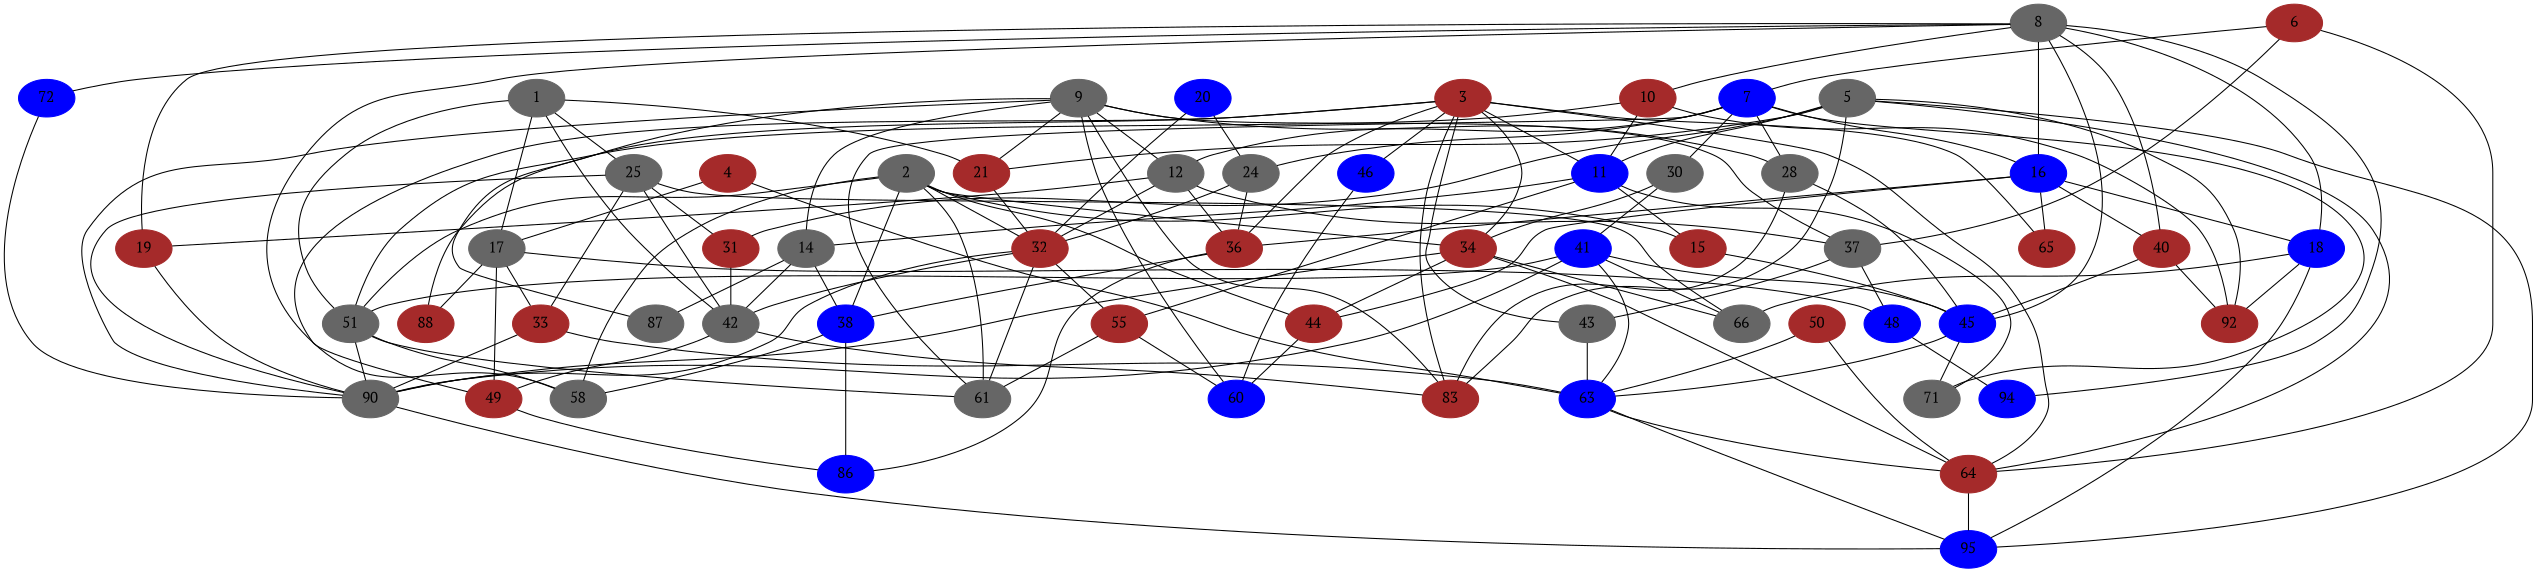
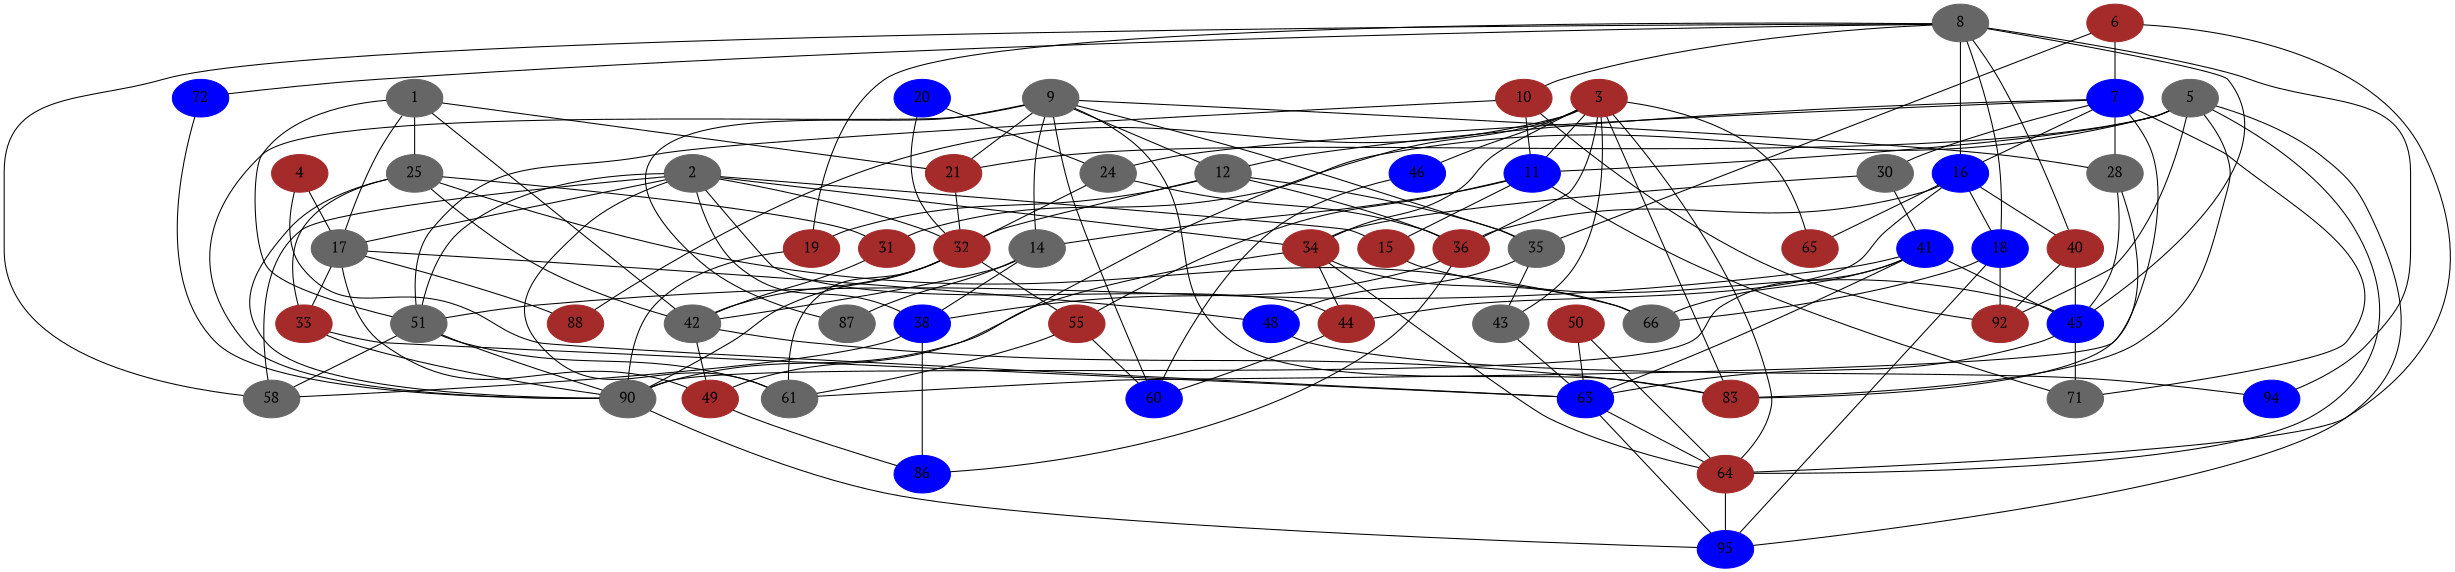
edge "2" -- "17": added
node "37": label "37" -> "35"
